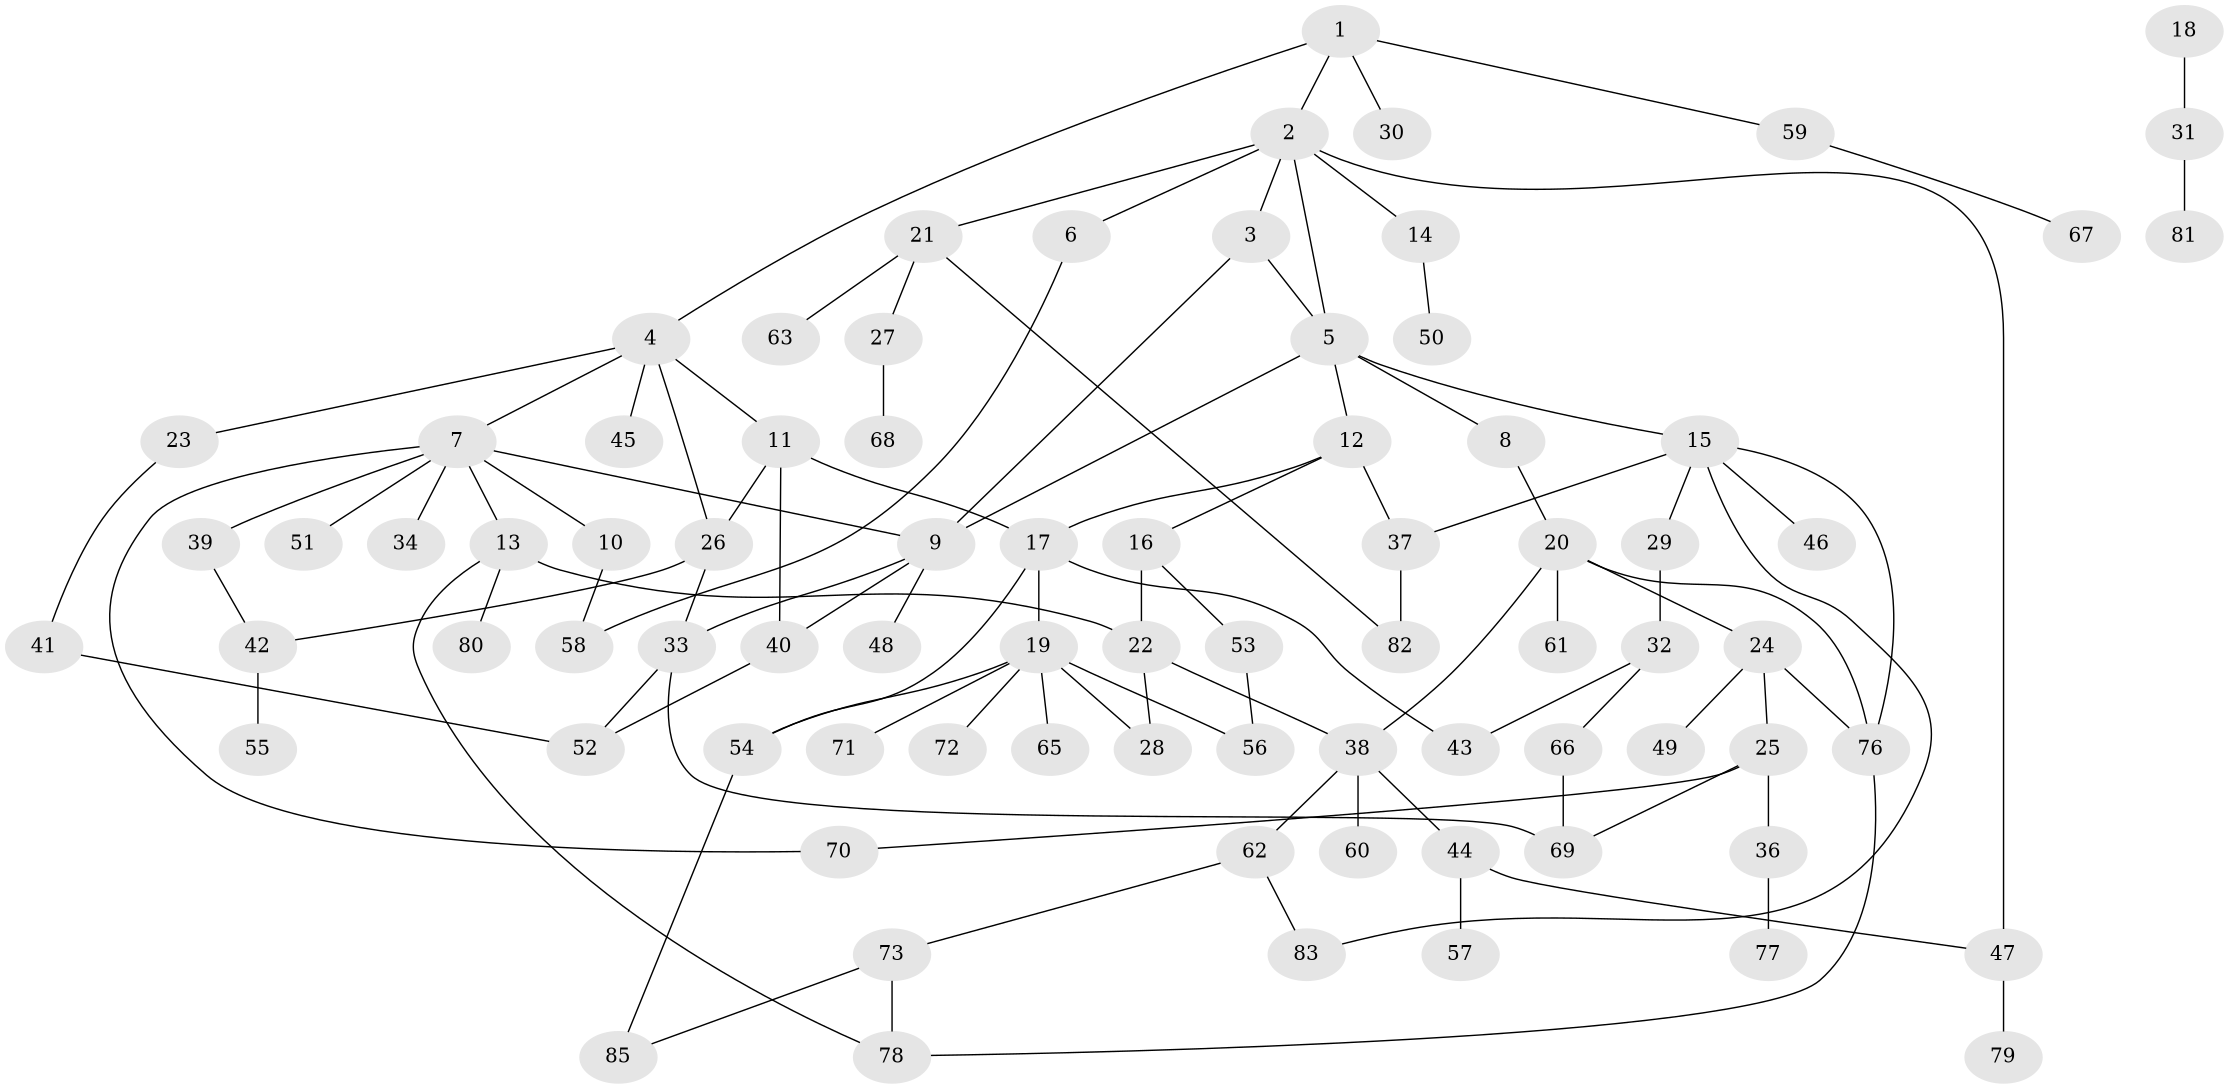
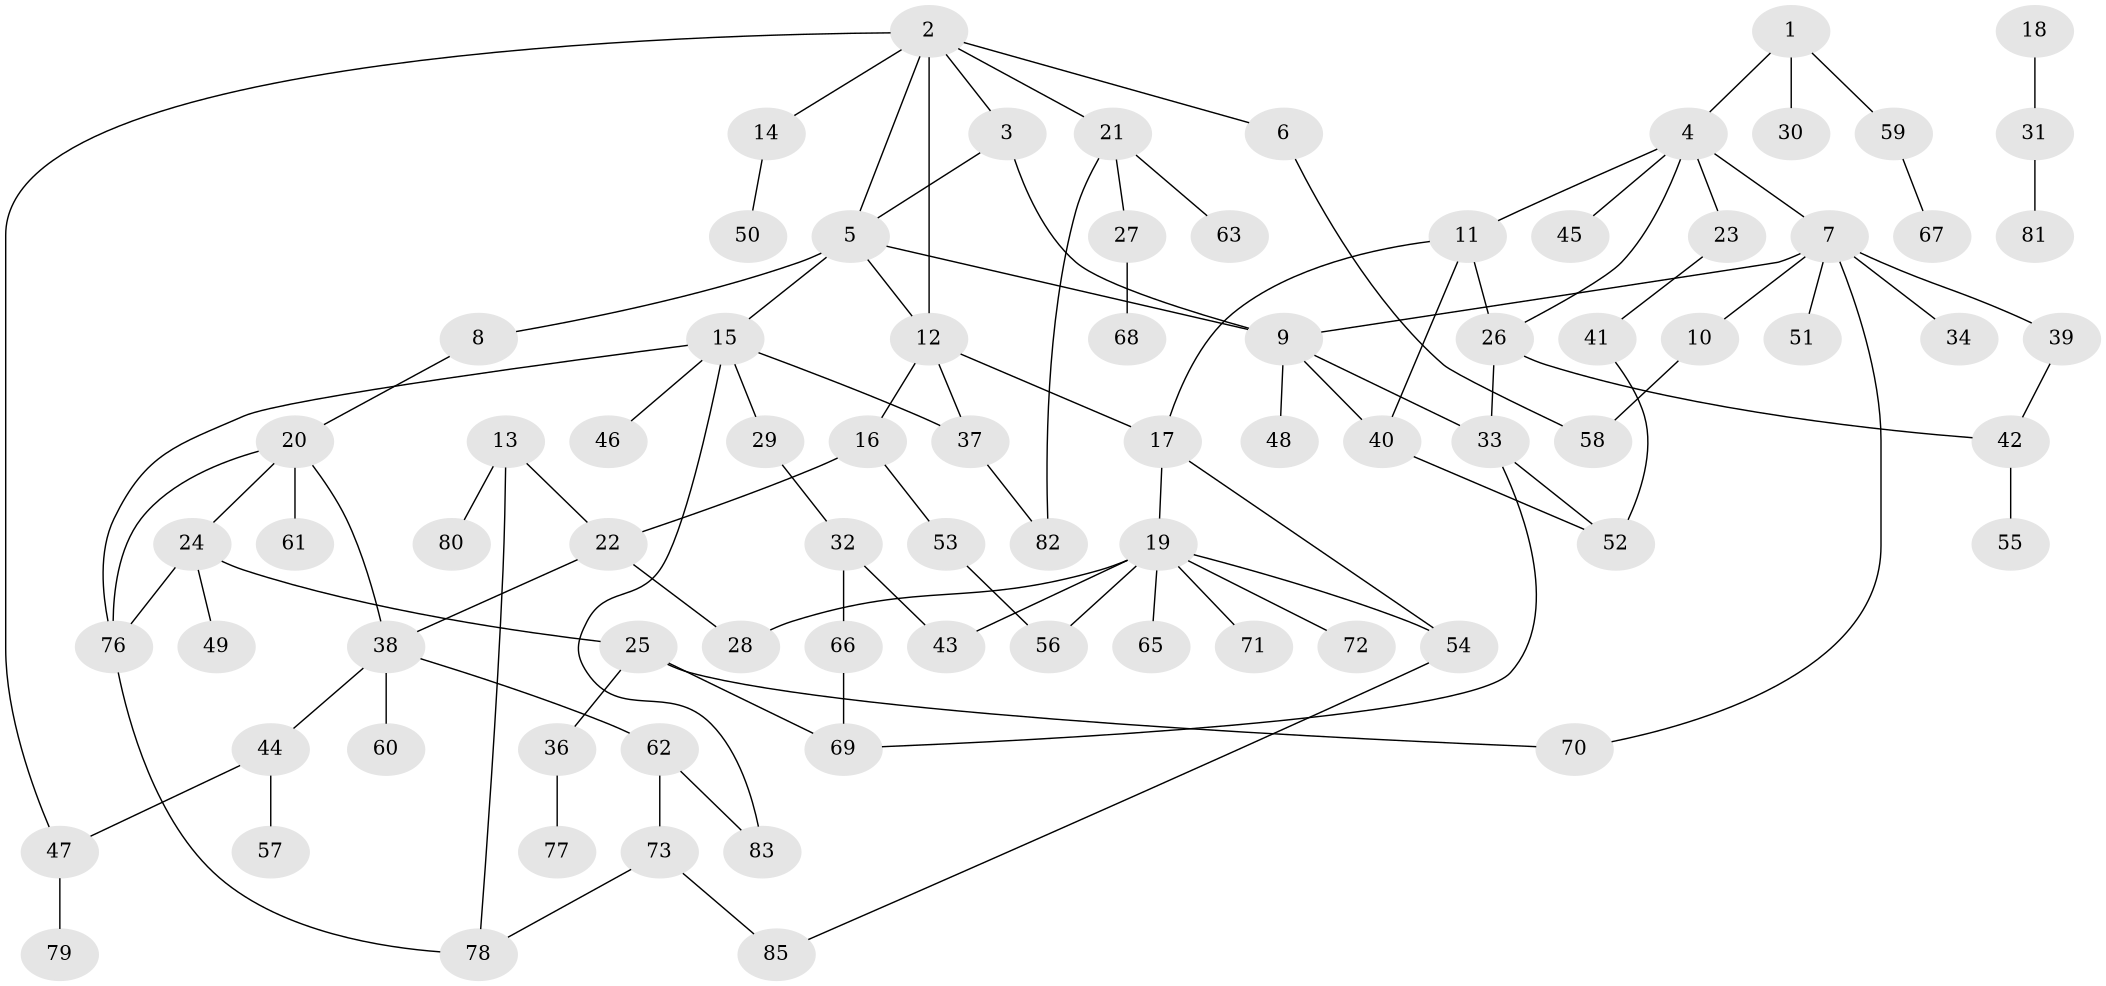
edge "1" -- "2": now "12" -- "2"
edge "7" -- "13": removed
edge "17" -- "43": now "19" -- "43"
